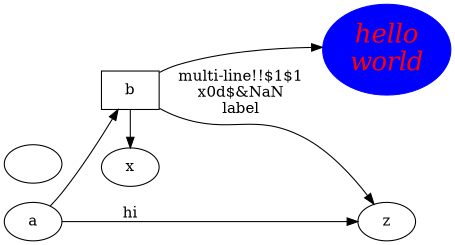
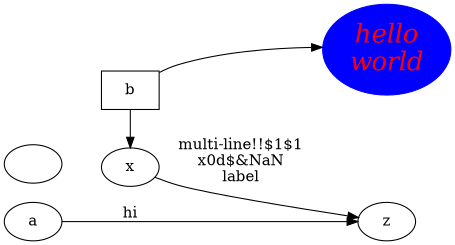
edge "b" -> "z": now "x" -> "z"
edge "a" -> "b": removed
